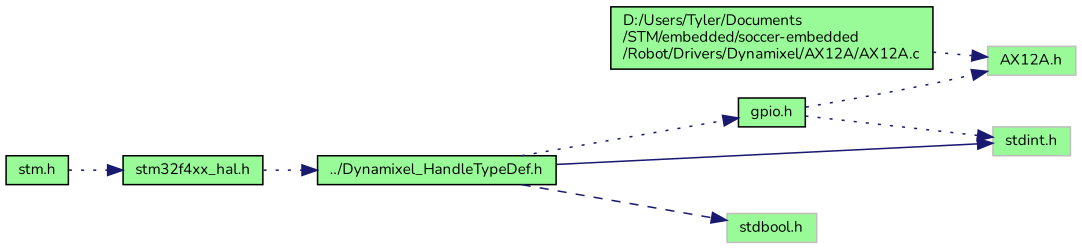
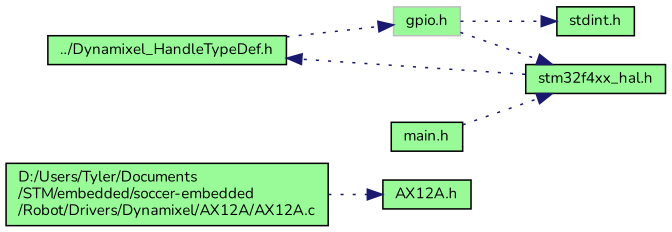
node "AX12A.h": color grey75 -> black
edge "gpio.h" -> "AX12A.h": now "gpio.h" -> "stm32f4xx_hal.h"
node "gpio.h": color black -> grey75
node "stdint.h": color grey75 -> black
edge "../Dynamixel_HandleTypeDef.h" -> "stdint.h": removed
node "stm.h": label "stm.h" -> "main.h"
node "stdbool.h": removed
